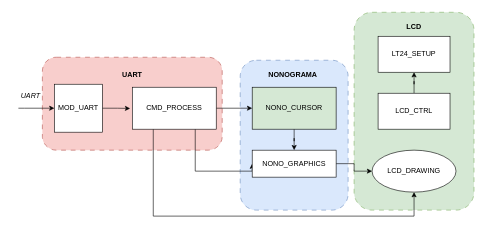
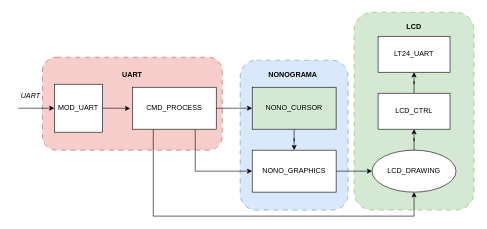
node "LT24_SETUP": label "LT24_SETUP" -> "LT24_UART"
edge "LCD_DRAWING" -> "LCD_CTRL": added
node "NONO_GRAPHICS": size 84x27 -> 84x42
